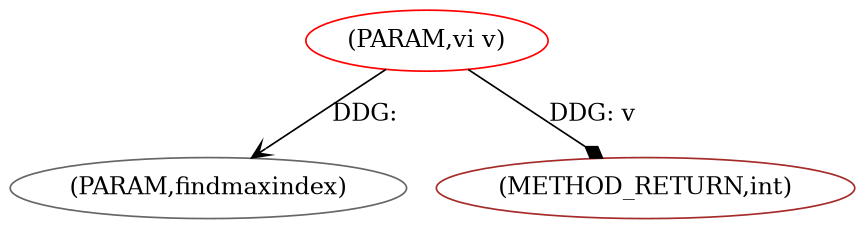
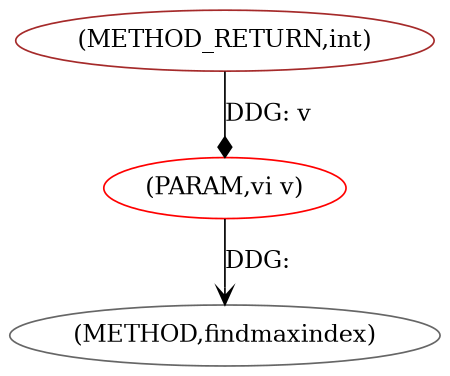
edge "(PARAM,vi v)" -> "(METHOD_RETURN,int)": reversed
node "(PARAM,findmaxindex)": label "(PARAM,findmaxindex)" -> "(METHOD,findmaxindex)"
